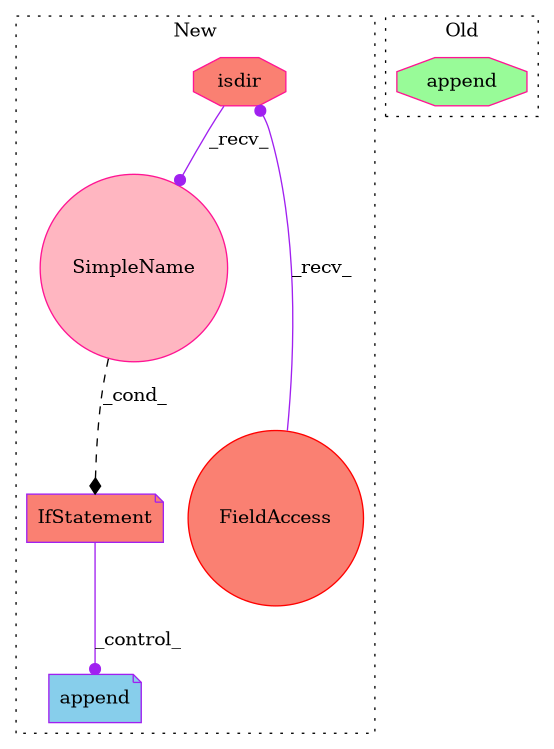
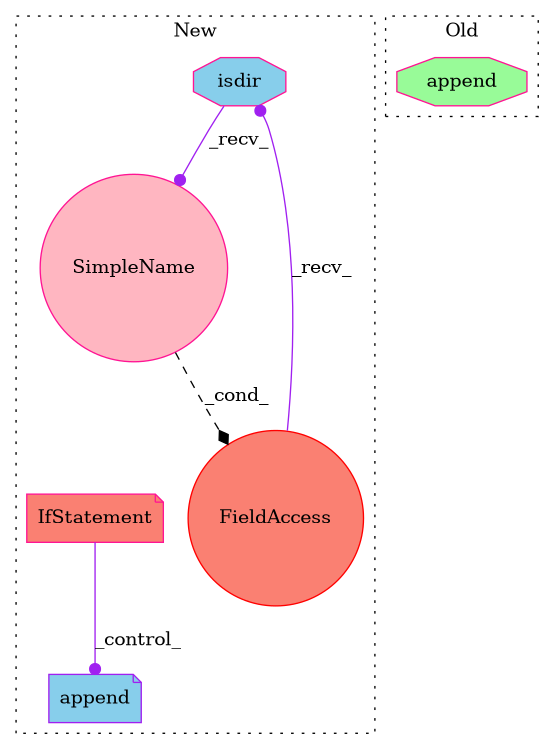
node "isdir": fillcolor salmon -> skyblue
edge "SimpleName" -> "IfStatement": now "SimpleName" -> "FieldAccess"
node "IfStatement": color purple -> deeppink
